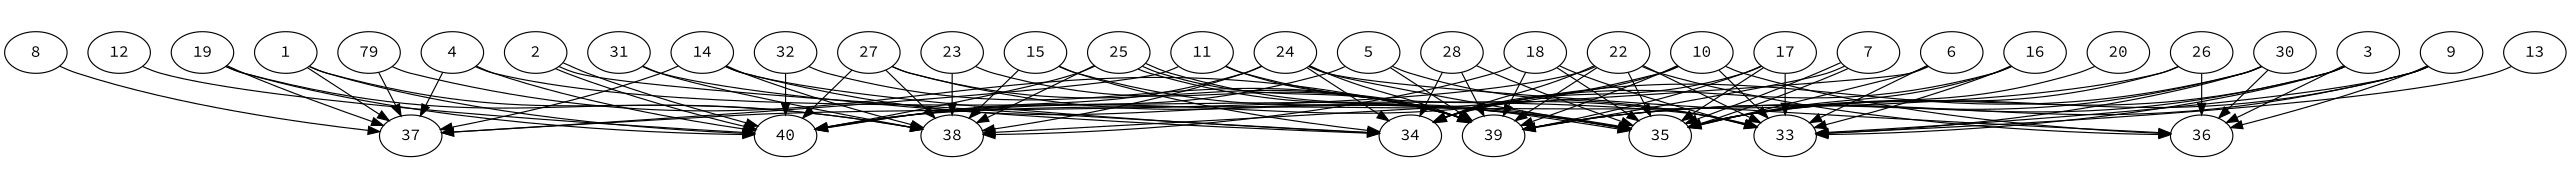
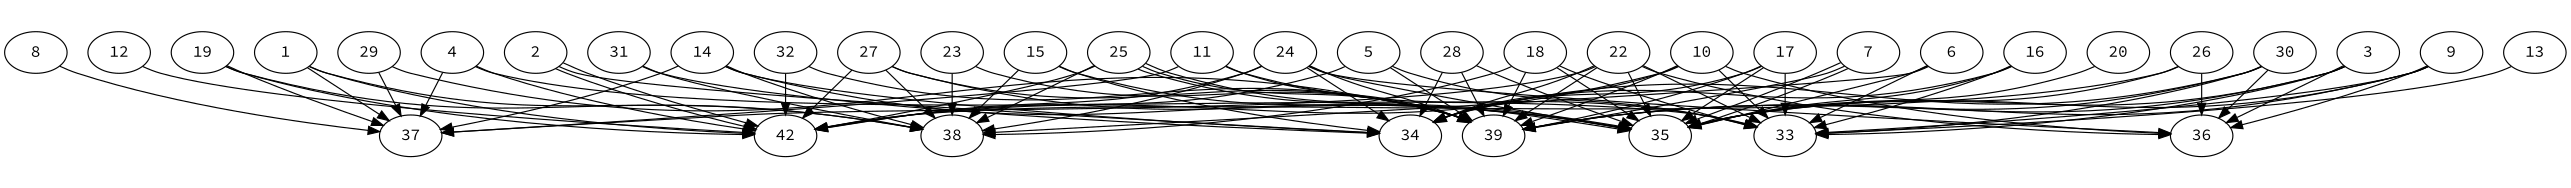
node "79": label "79" -> "29"
node "40": label "40" -> "42"
